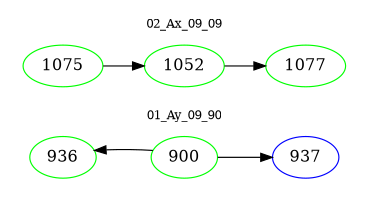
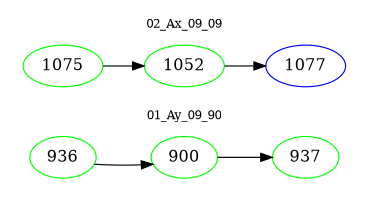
node "1077": color green -> blue
edge "900" -> "936": reversed
node "937": color blue -> green
